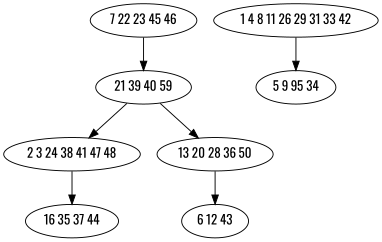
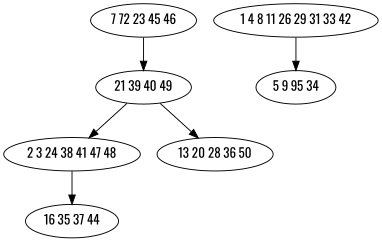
node "7 22 23 45 46": label "7 22 23 45 46" -> "7 72 23 45 46"
node "21 39 40 59": label "21 39 40 59" -> "21 39 40 49"
node "6 12 43": removed
